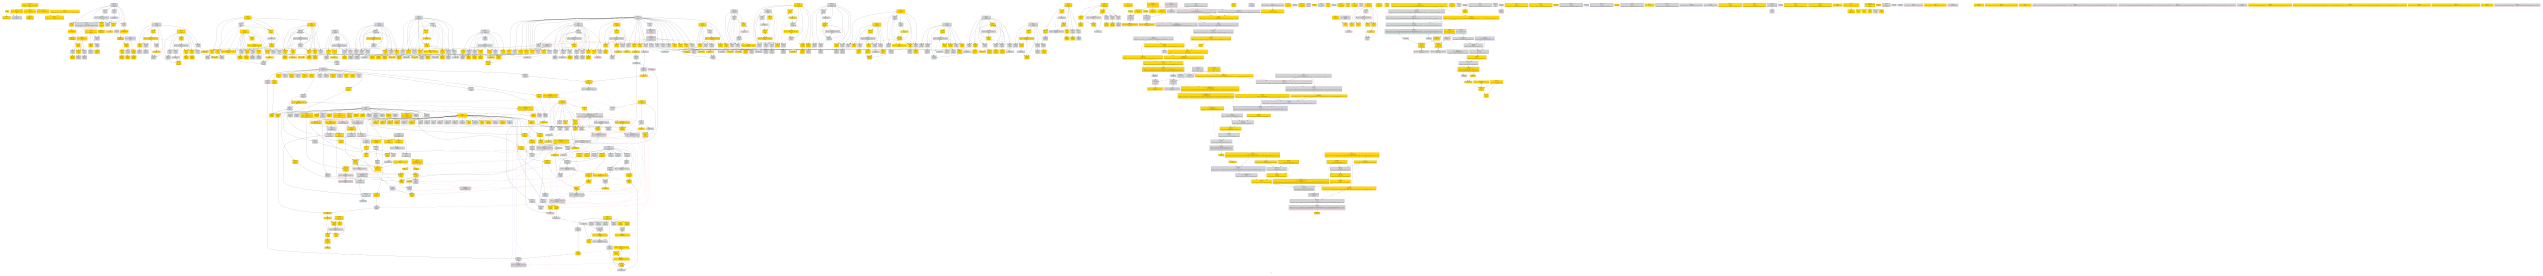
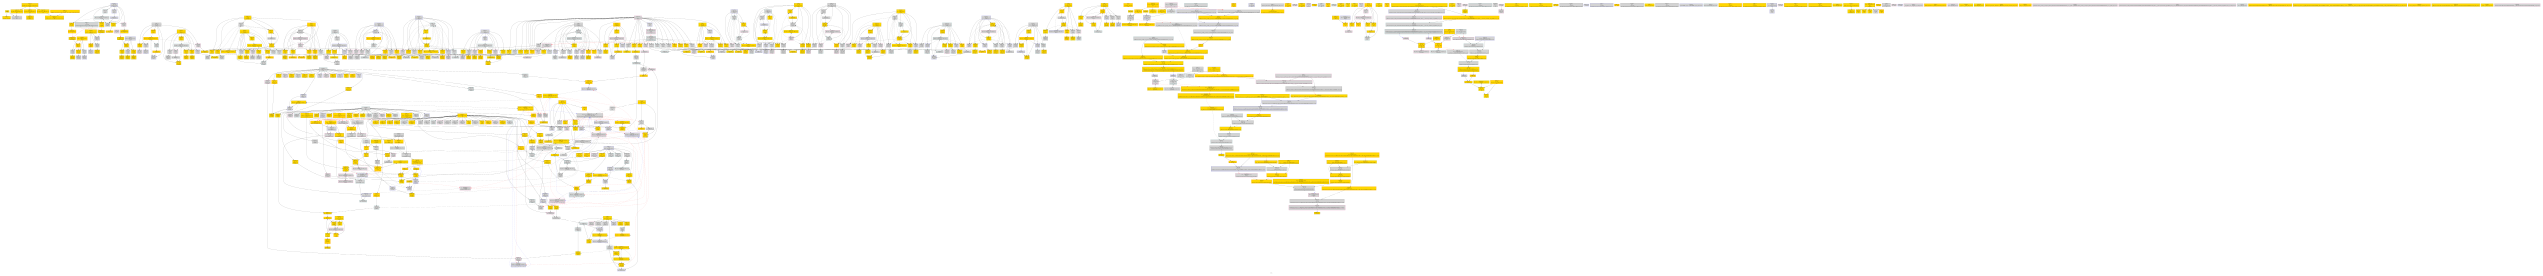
node "NodeID: 34": added
